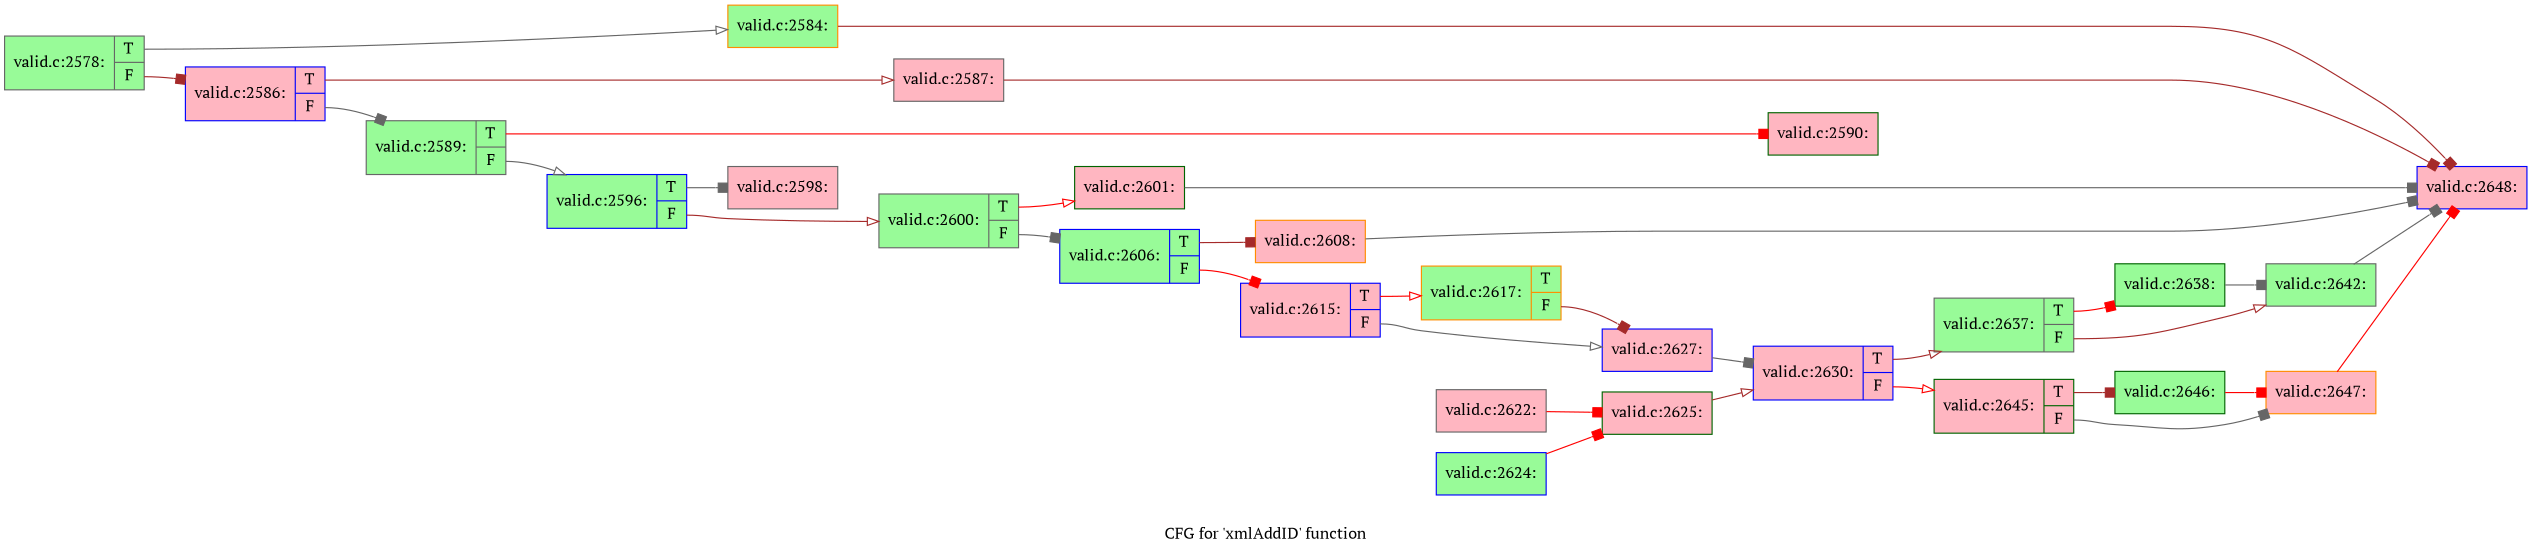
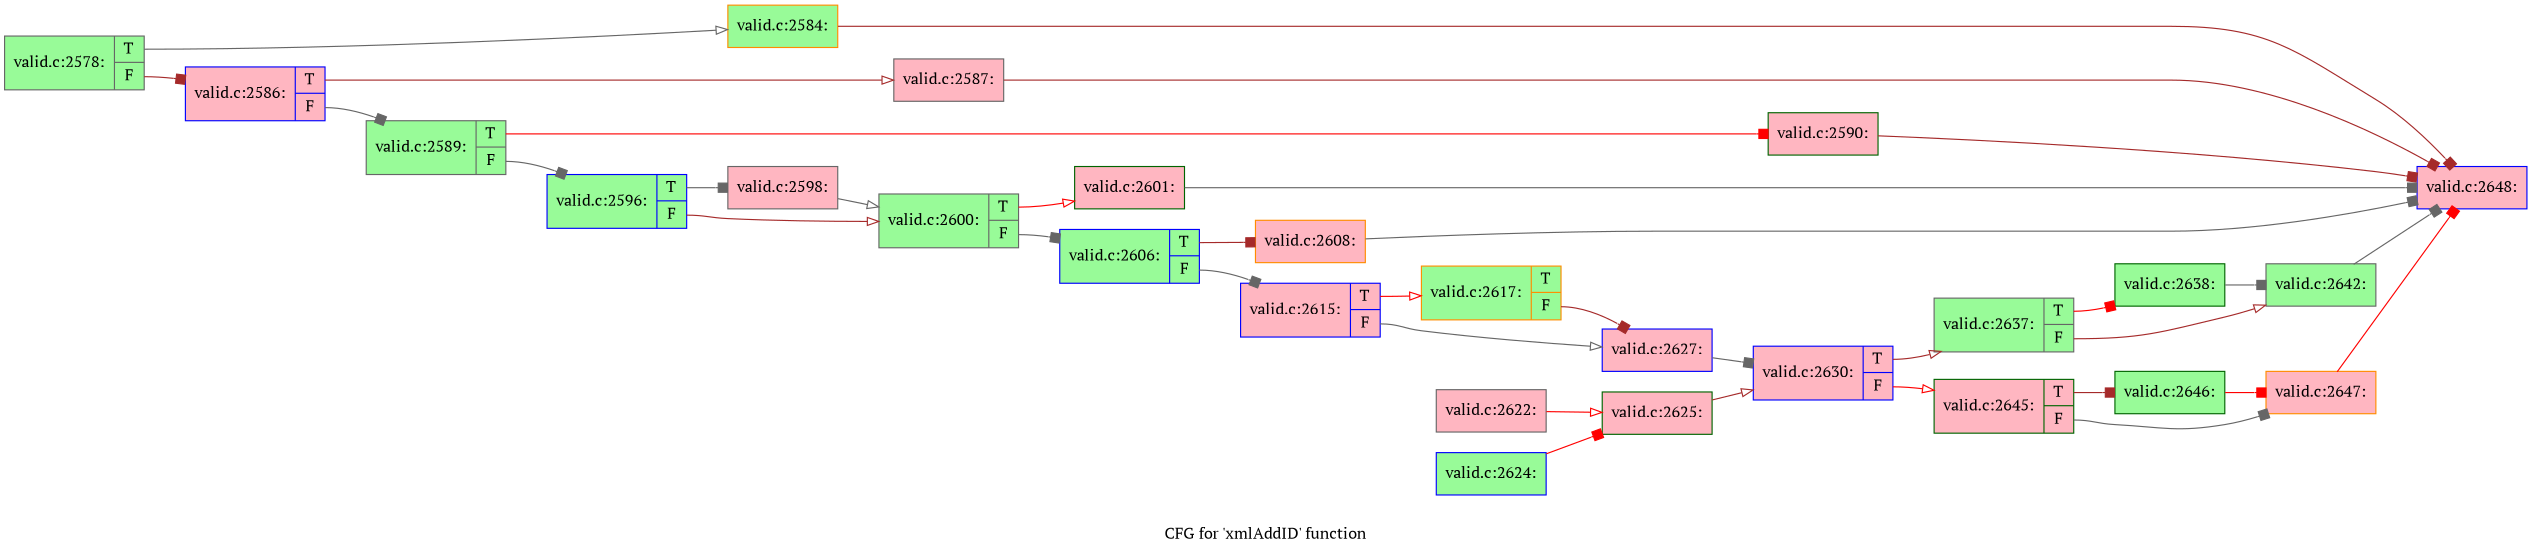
edge "valid.c:2590:" -> "valid.c:2648:": added
edge "valid.c:2589:" -> "valid.c:2596:": arrowhead onormal -> box
edge "valid.c:2598:" -> "valid.c:2600:": added
edge "valid.c:2606:" -> "valid.c:2615:": color red -> gray40
edge "valid.c:2622:" -> "valid.c:2625:": arrowhead box -> onormal
